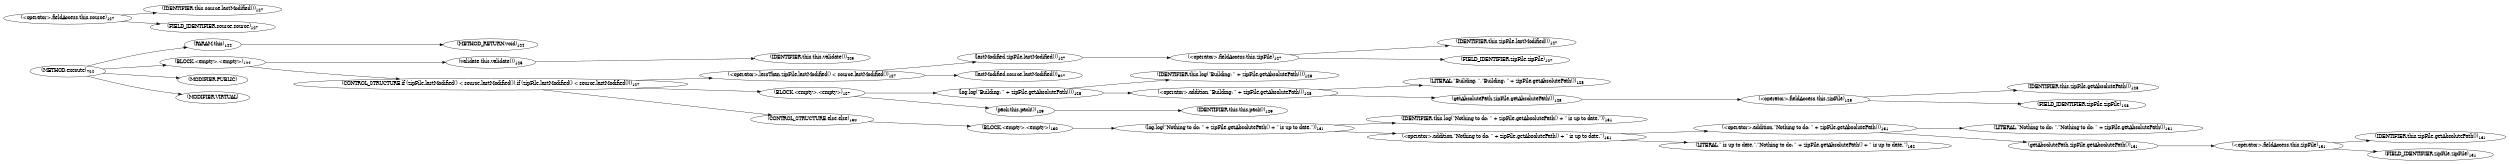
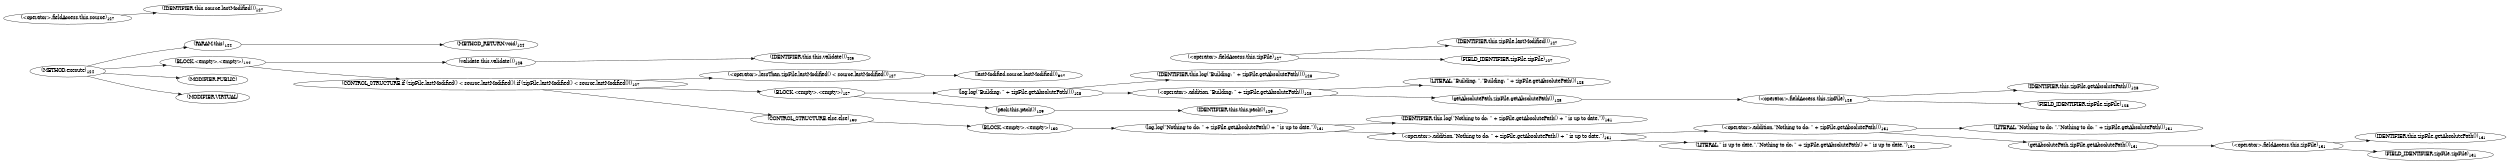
node "(FIELD_IDENTIFIER,source,source)": removed
node "(lastModified,zipFile.lastModified())": removed
node "(METHOD,execute)": text "724" -> "124"
